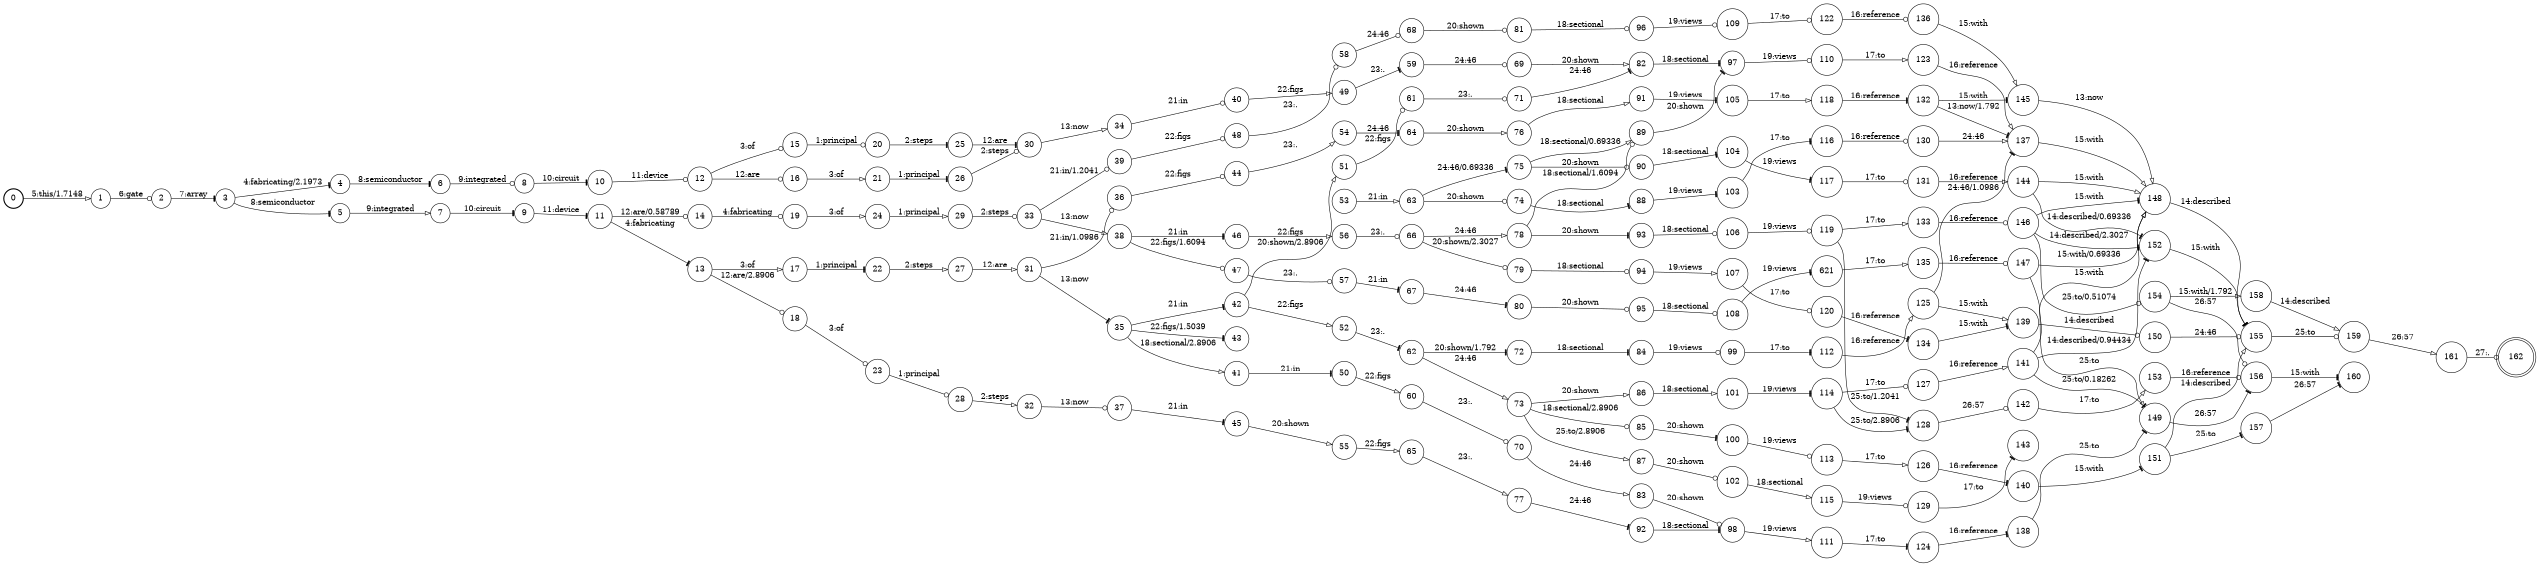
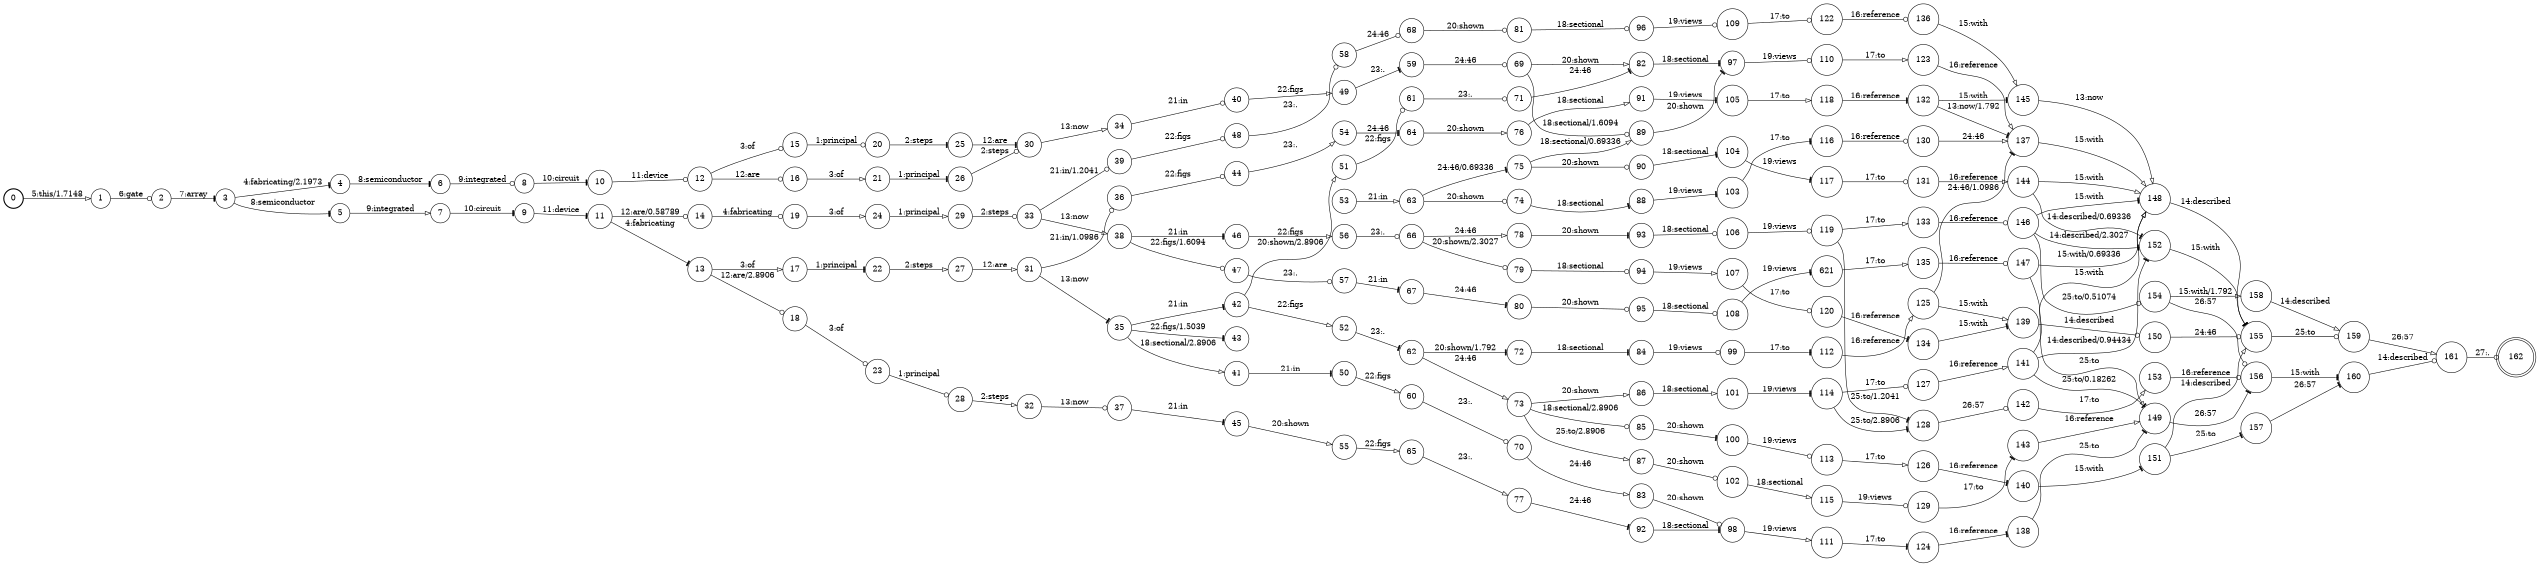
edge "78" -> "89": now "69" -> "89"
edge "160" -> "161": added, label "14:described"
edge "143" -> "149": added, label "16:reference"
